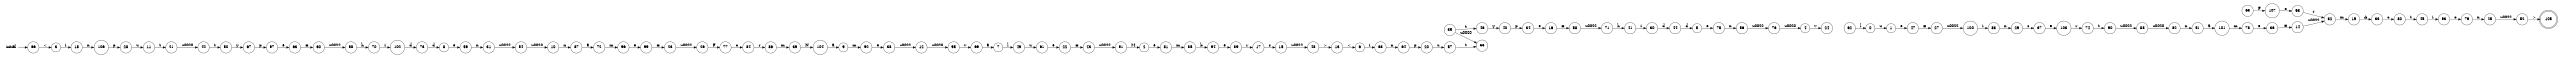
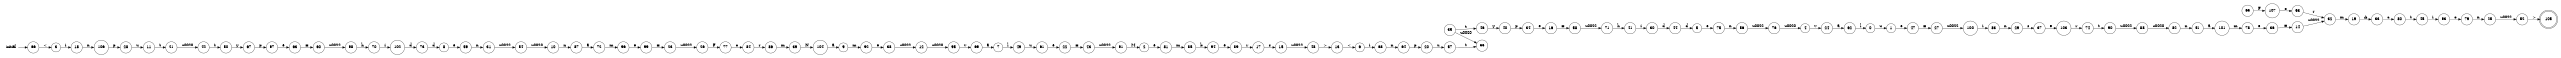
edge "24" -> "62": added, label "a"
